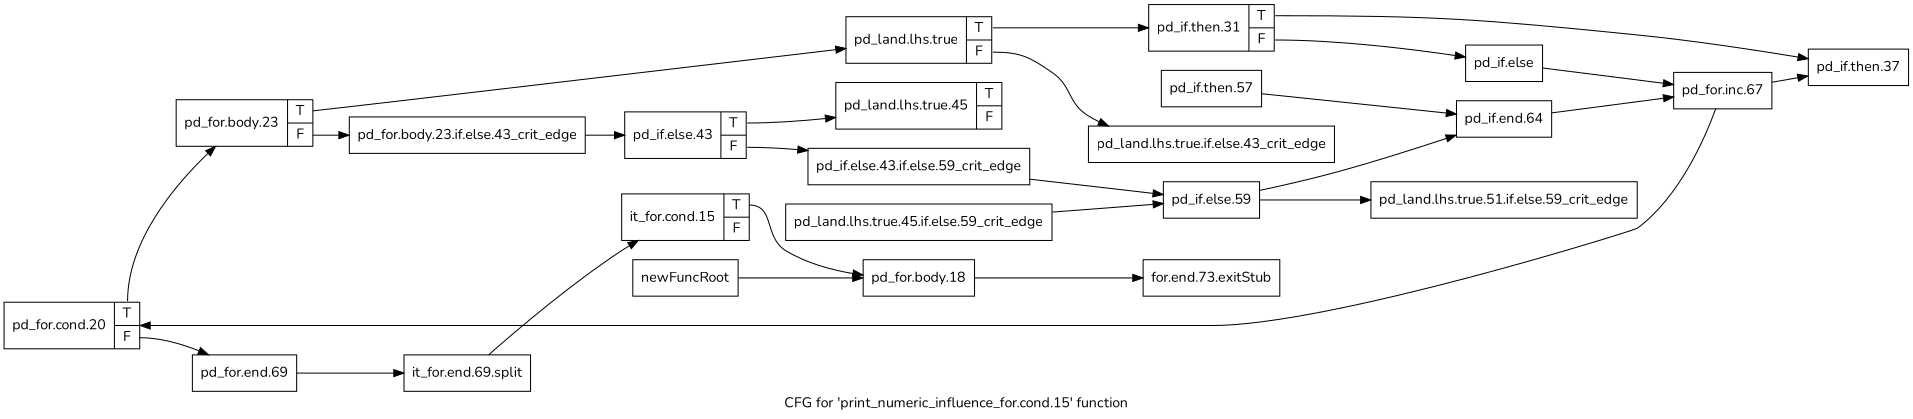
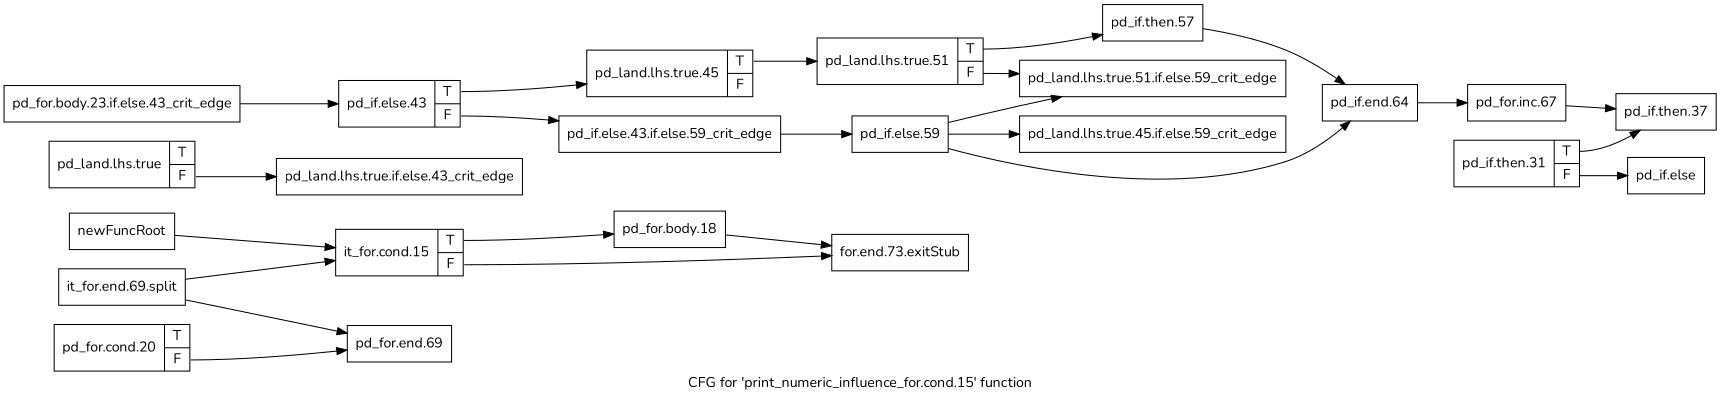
edge "pd_land.lhs.true" -> "pd_if.then.31": removed
node "pd_land.lhs.true.51": added
edge "pd_if.else" -> "pd_for.inc.67": removed
node "pd_for.body.23": removed
edge "pd_land.lhs.true.45.if.else.59_crit_edge" -> "pd_if.else.59": reversed
edge "it_for.cond.15" -> "for.end.73.exitStub": added
edge "newFuncRoot" -> "pd_for.body.18": now "newFuncRoot" -> "it_for.cond.15"
edge "pd_for.inc.67" -> "pd_for.cond.20": removed
edge "pd_for.end.69" -> "it_for.end.69.split": reversed
